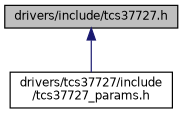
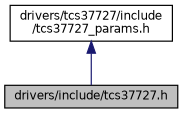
edge "drivers/tcs37727/include /tcs37727_params.h" -> "drivers/include/tcs37727.h": reversed
